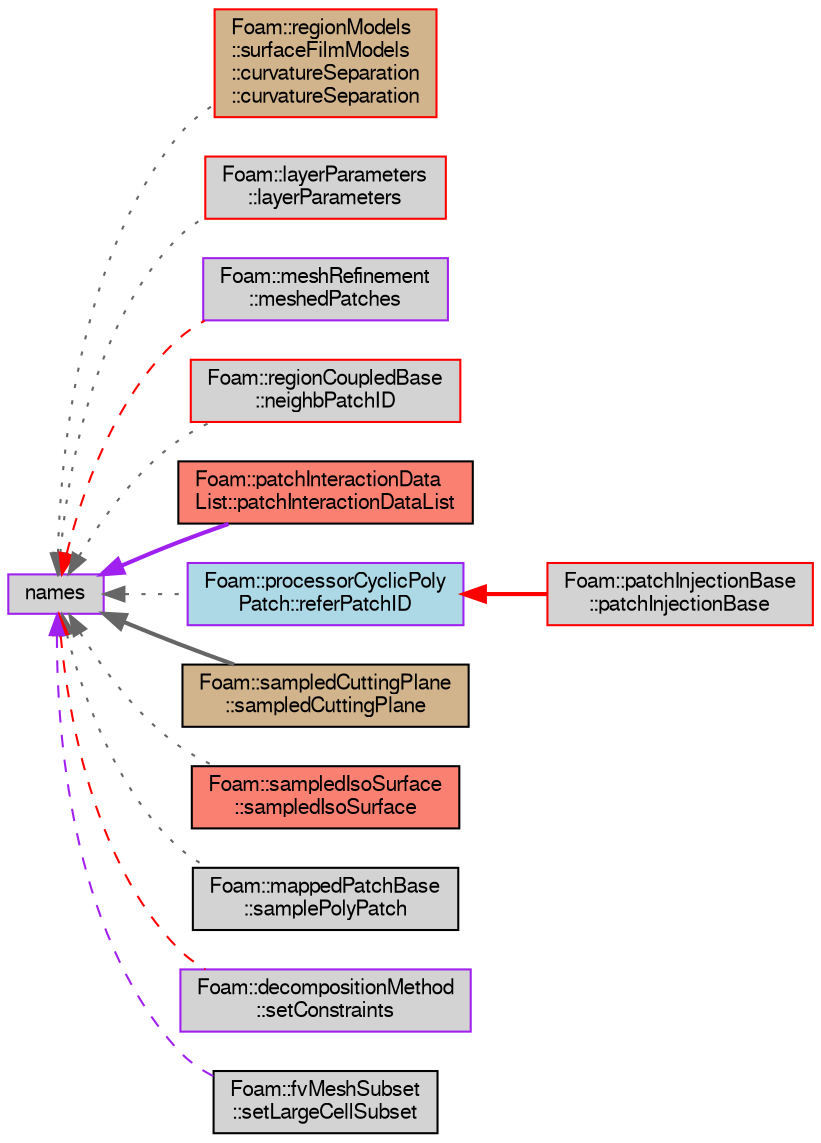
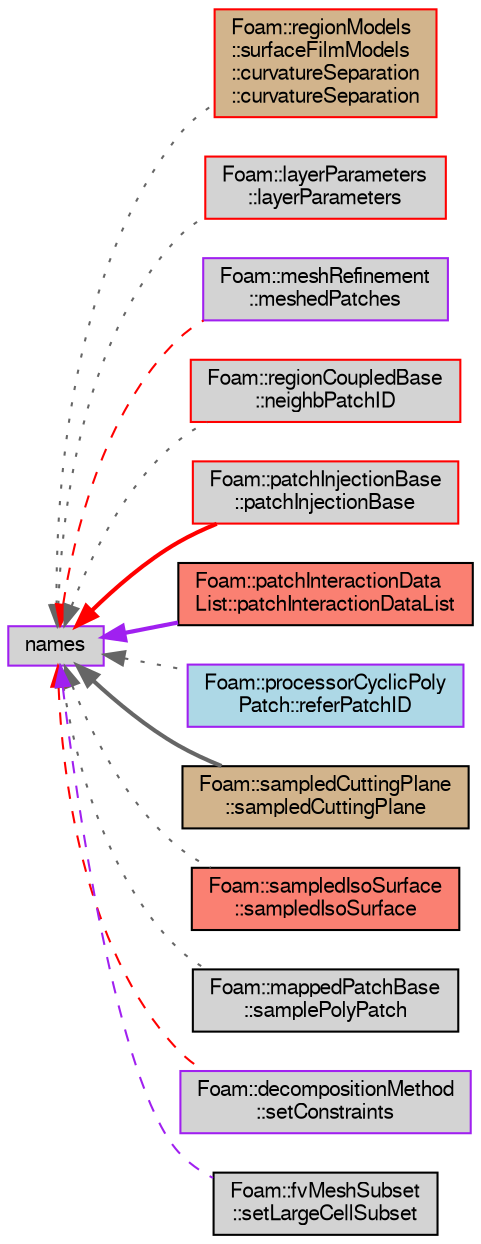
edge "Foam::patchInjectionBase ::patchInjectionBase" -> "Foam::processorCyclicPoly Patch::referPatchID": now "Foam::patchInjectionBase ::patchInjectionBase" -> "names"
